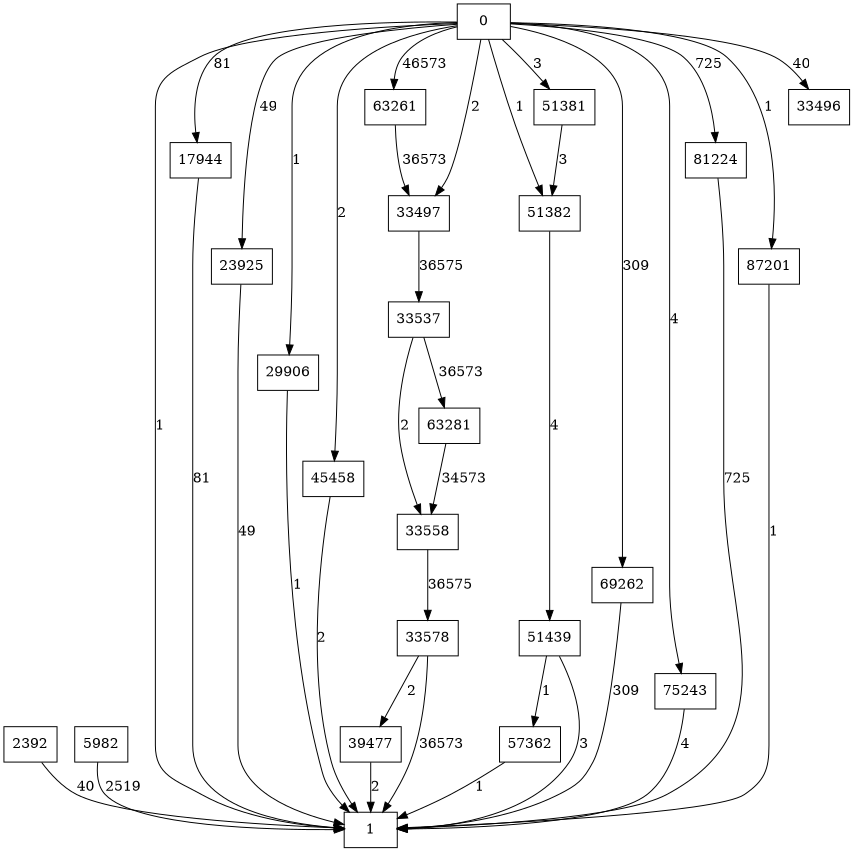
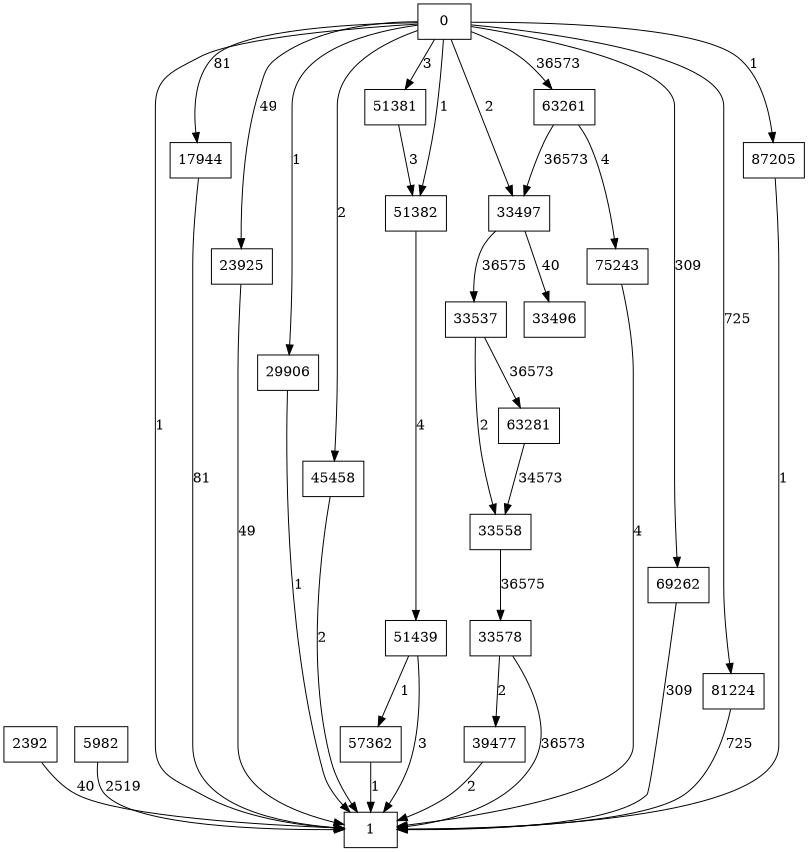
edge "0" -> "33496": now "33497" -> "33496"
edge "0" -> "63261": label "46573" -> "36573"
node "87201": label "87201" -> "87205"
edge "0" -> "75243": now "63261" -> "75243"
